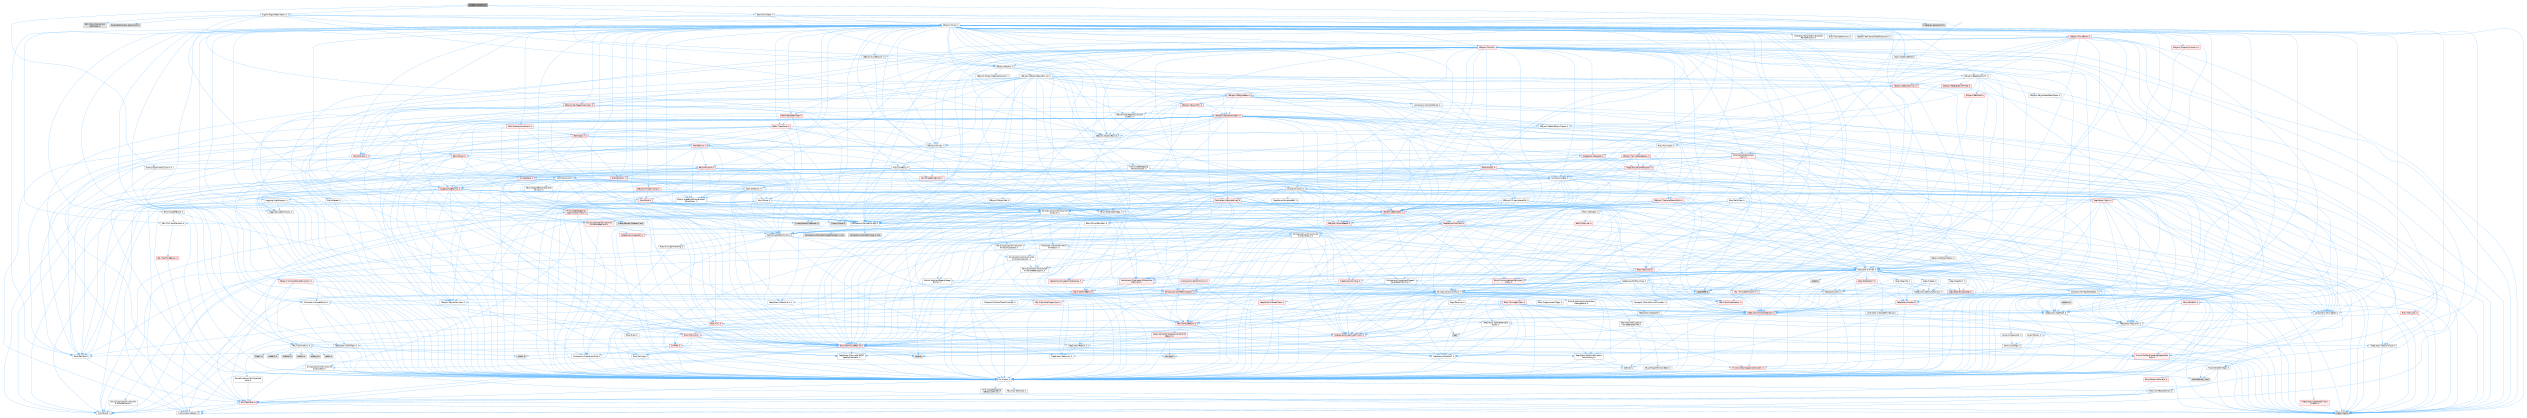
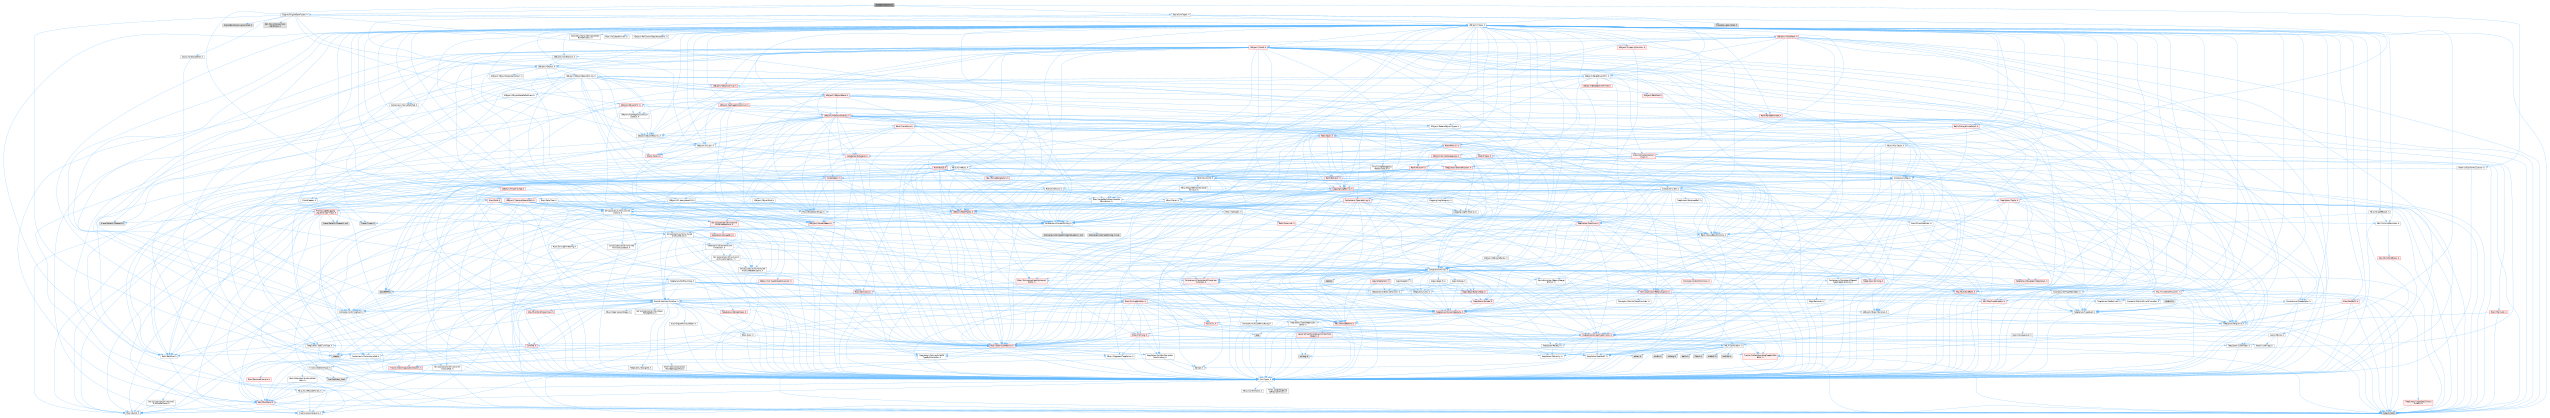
edge "Misc/Optional.h" -> "Misc/IntrusiveUnsetOptional State.h": reversed
node "Misc/VarArgs.h": label "Misc/VarArgs.h" -> "Misc/AlignmentTemplates.h"
